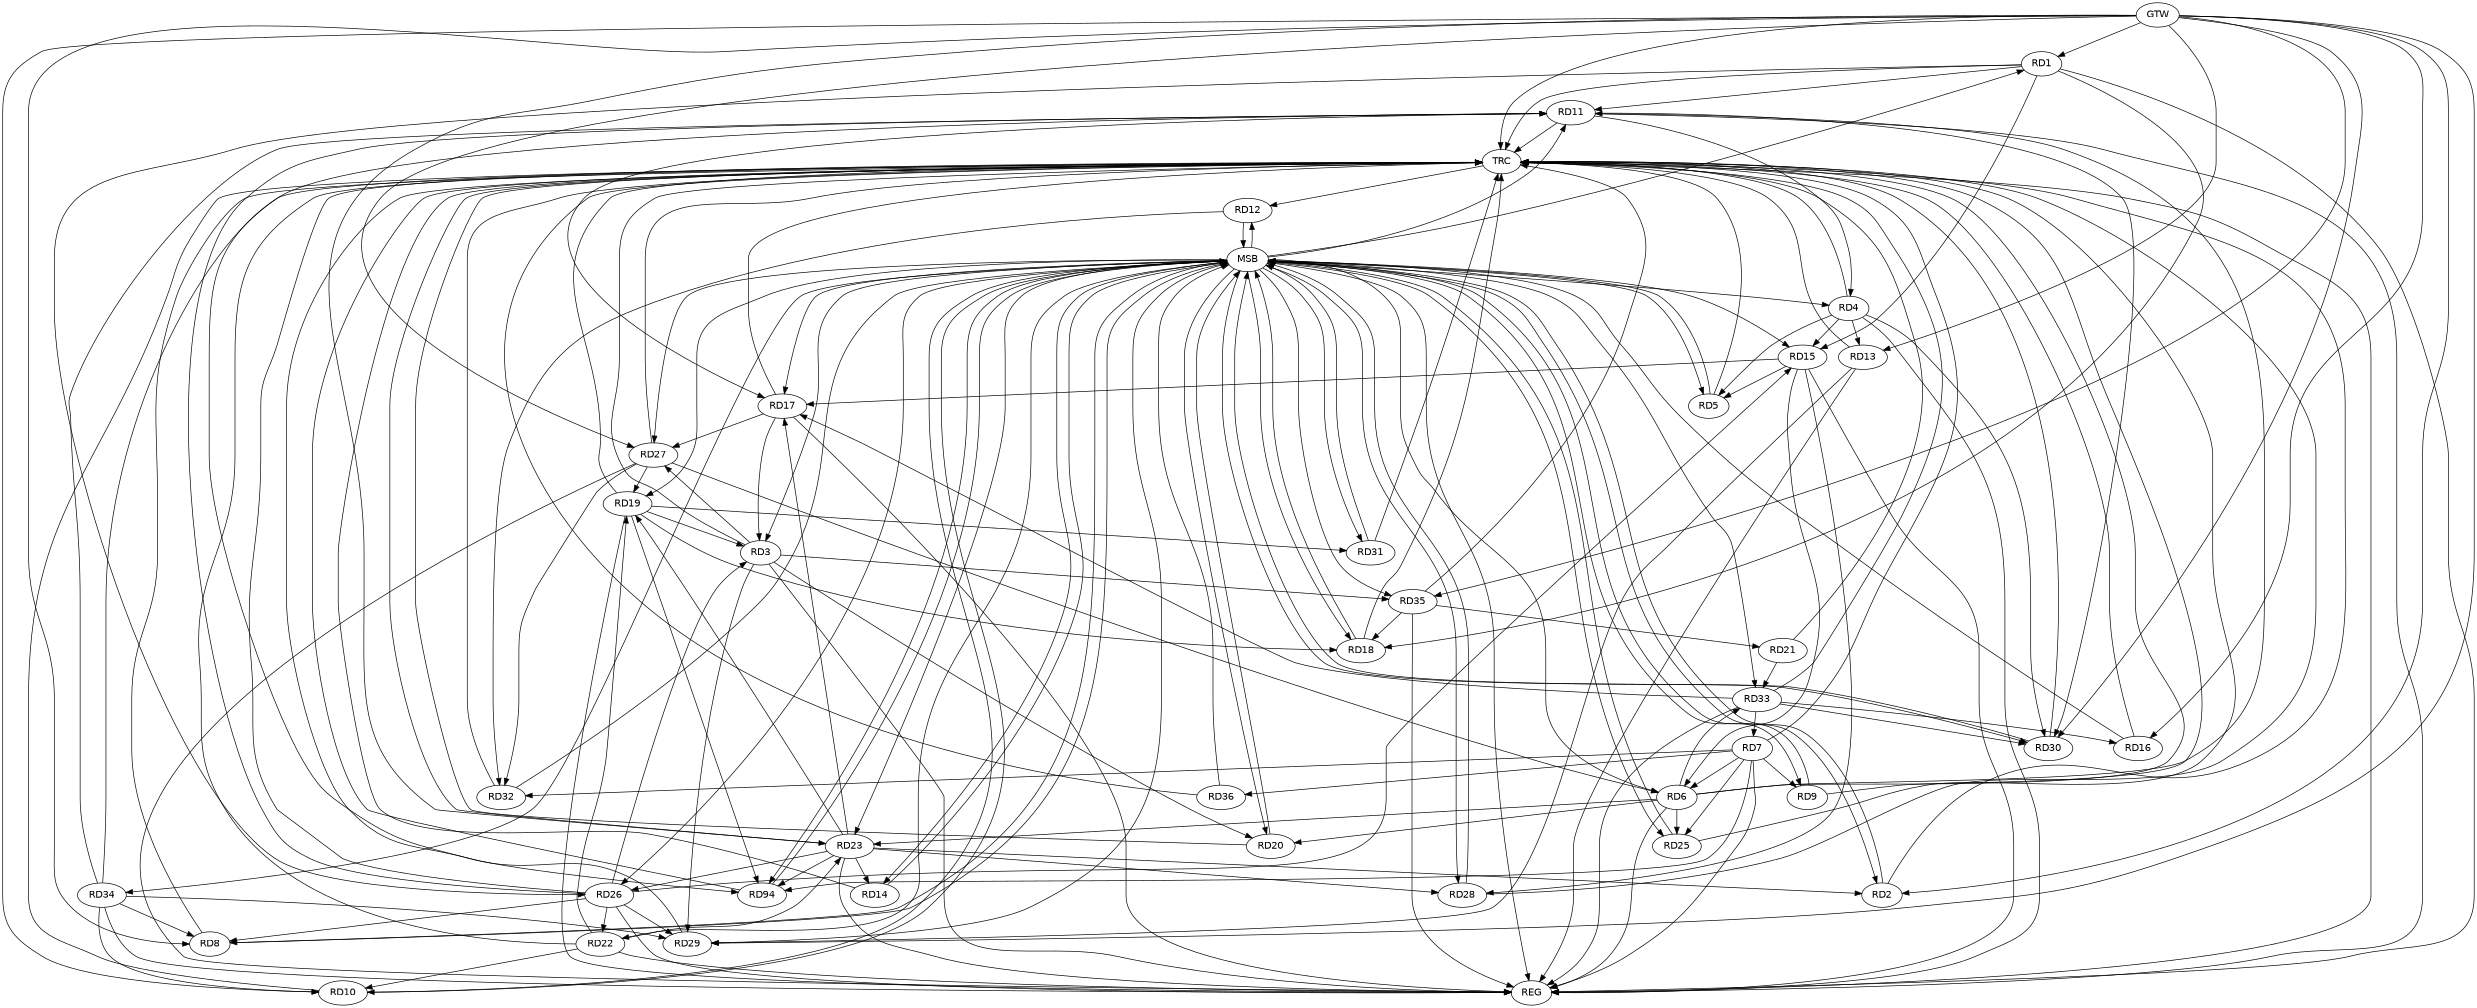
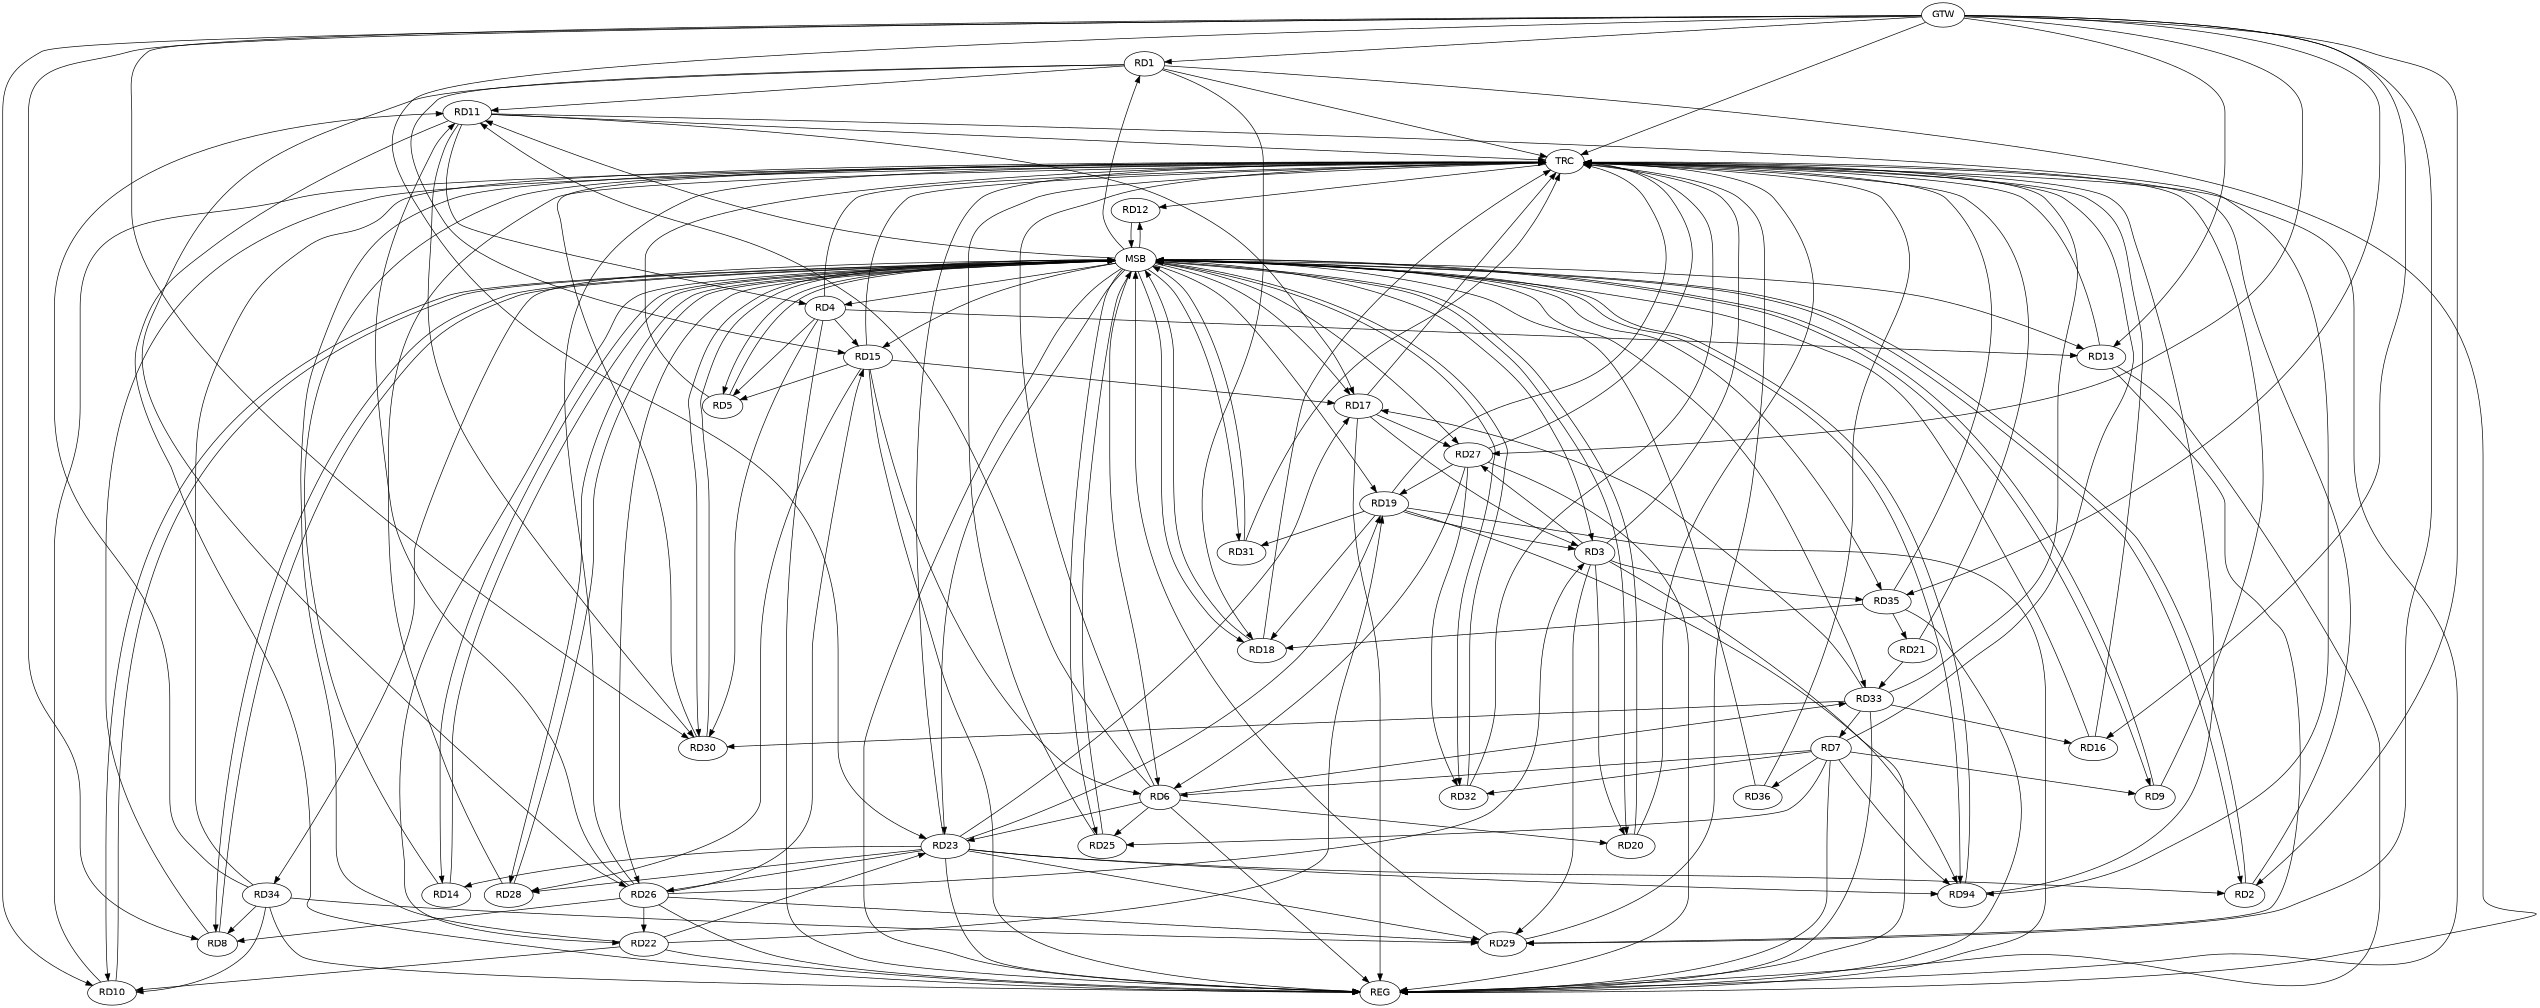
edge "RD15" -> "TRC": added
edge "MSB" -> "RD13": added
edge "RD12" -> "RD32": now "MSB" -> "RD32"
edge "RD23" -> "RD29": added
